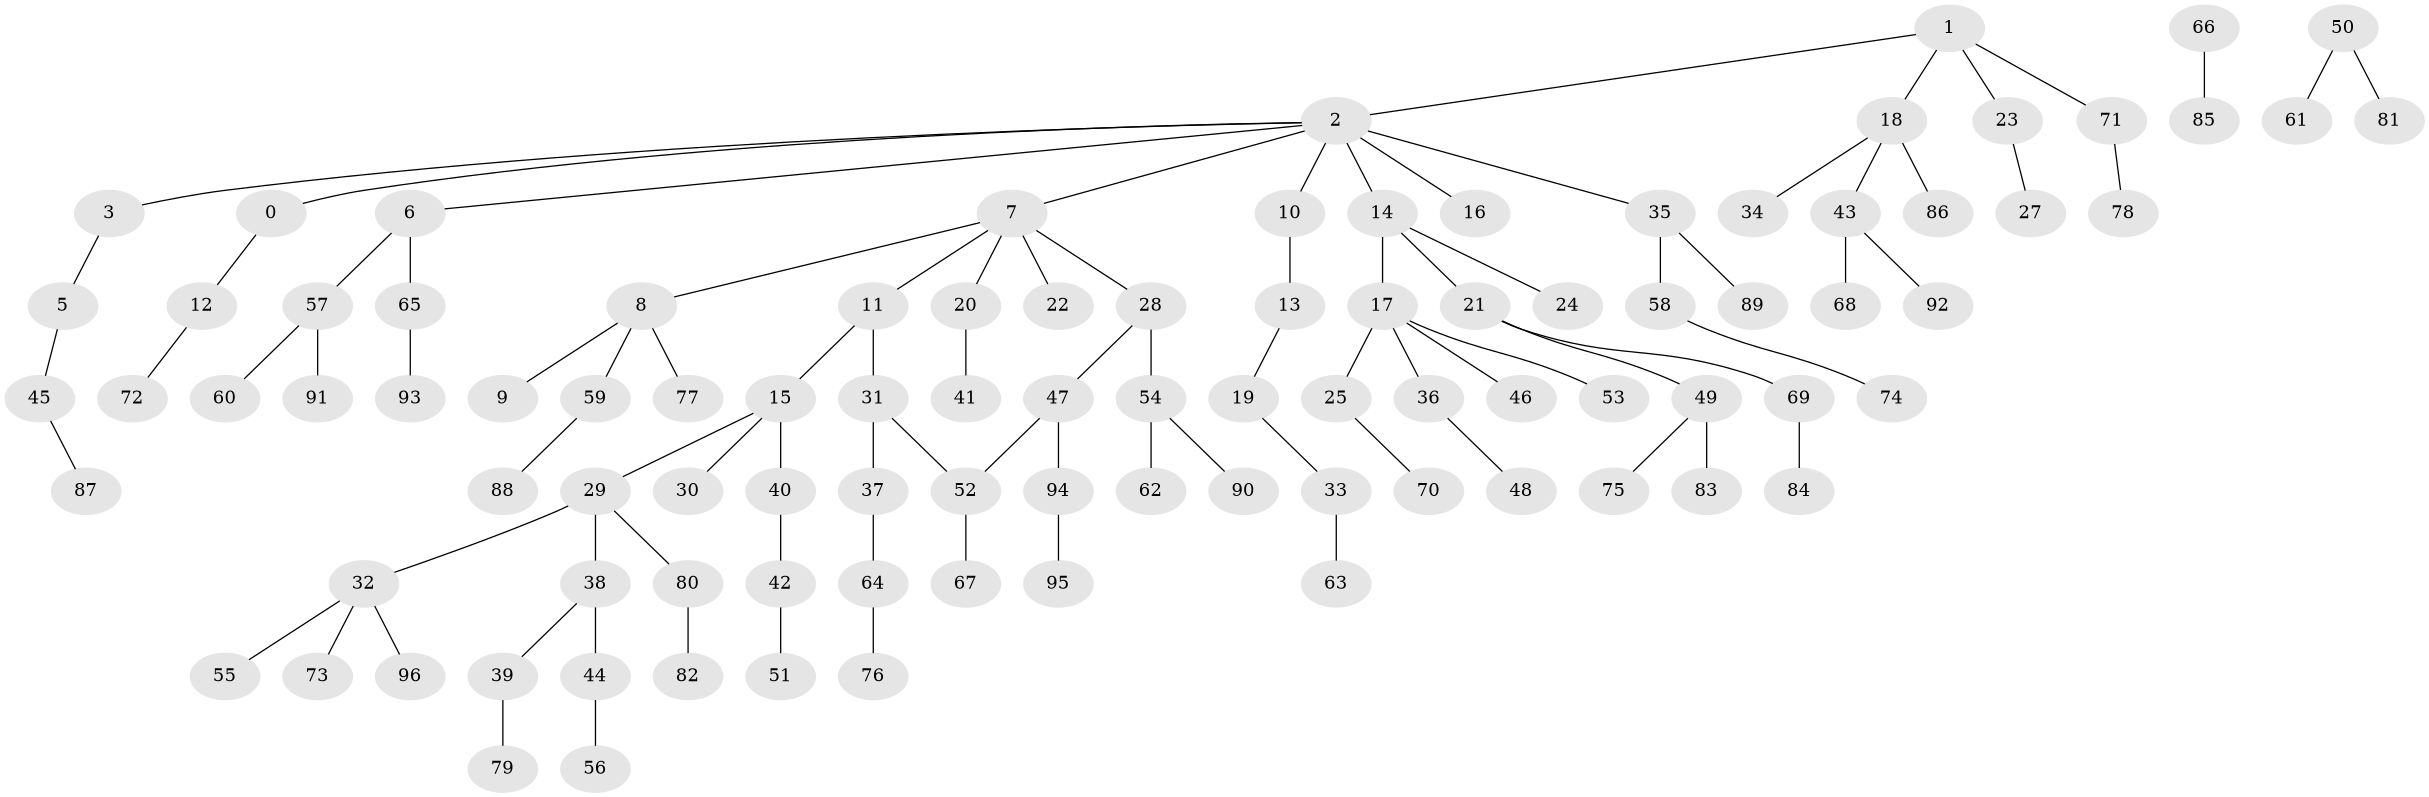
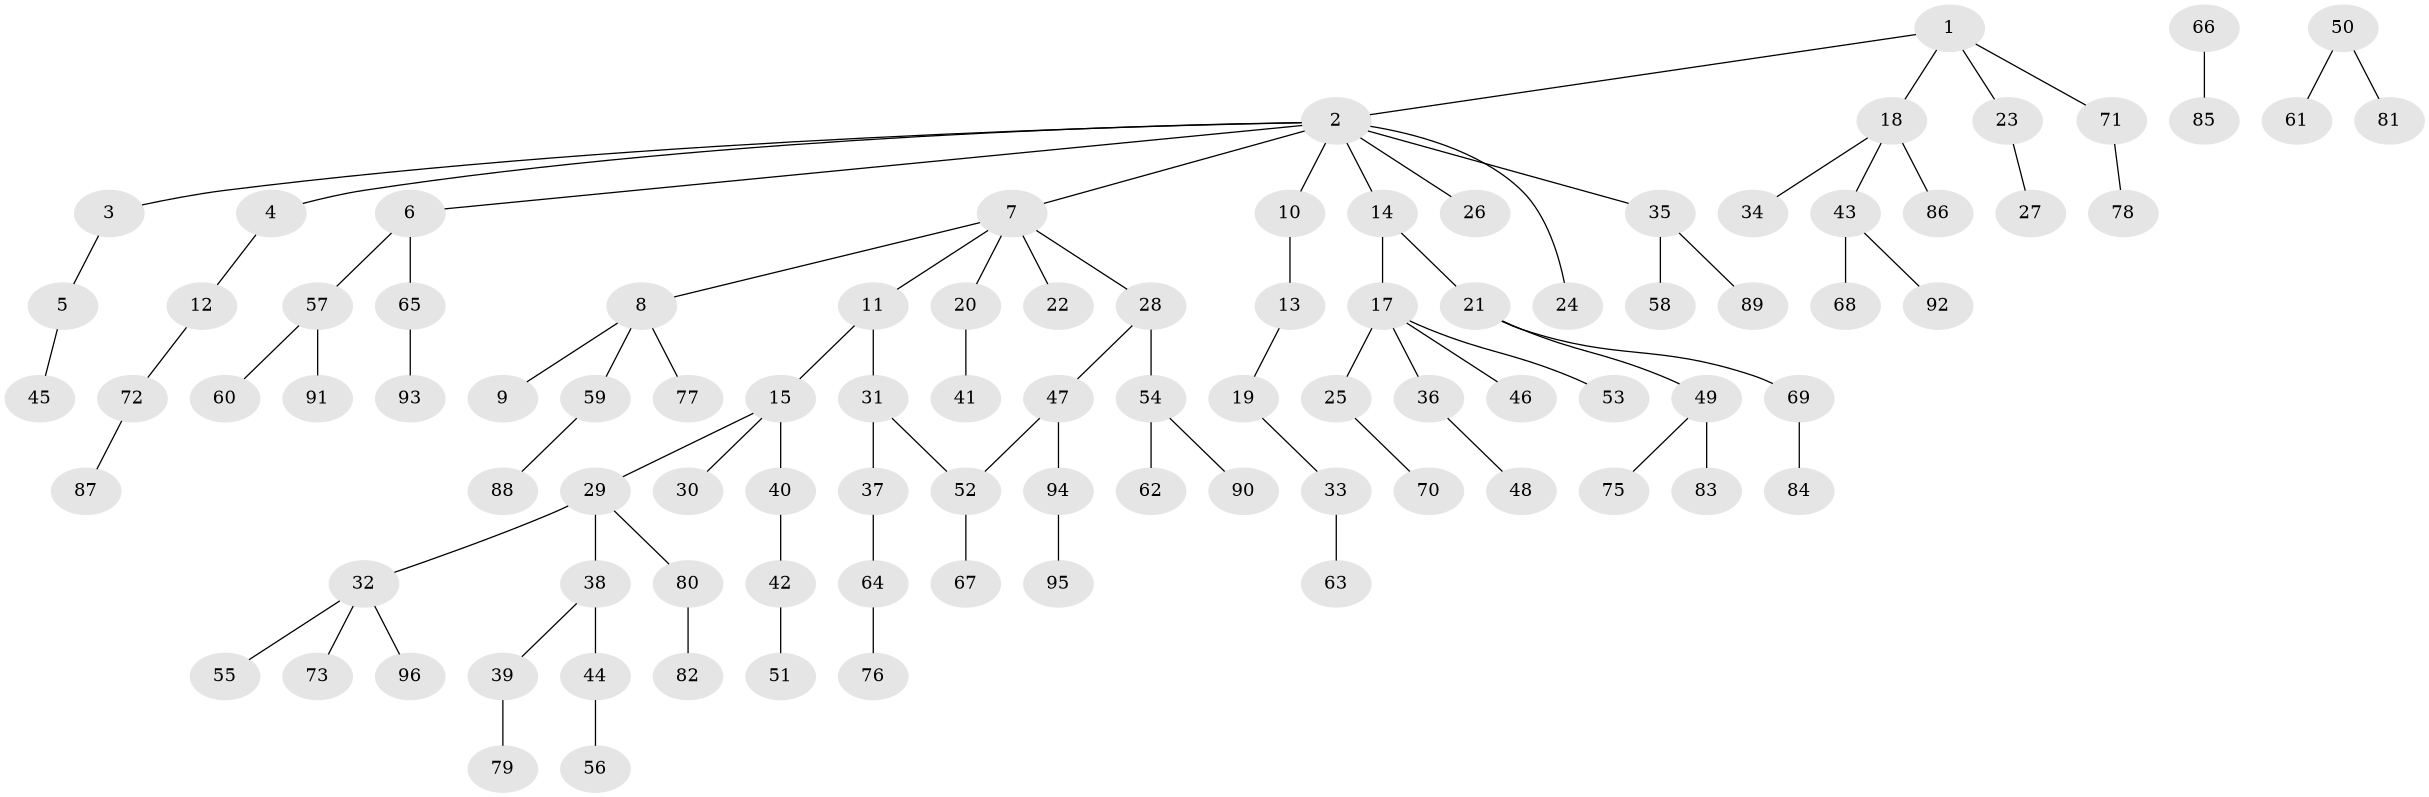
node "0": label "0" -> "4"
node "16": label "16" -> "26"
edge "14" -- "24": now "2" -- "24"
node "74": removed
edge "45" -- "87": now "72" -- "87"
